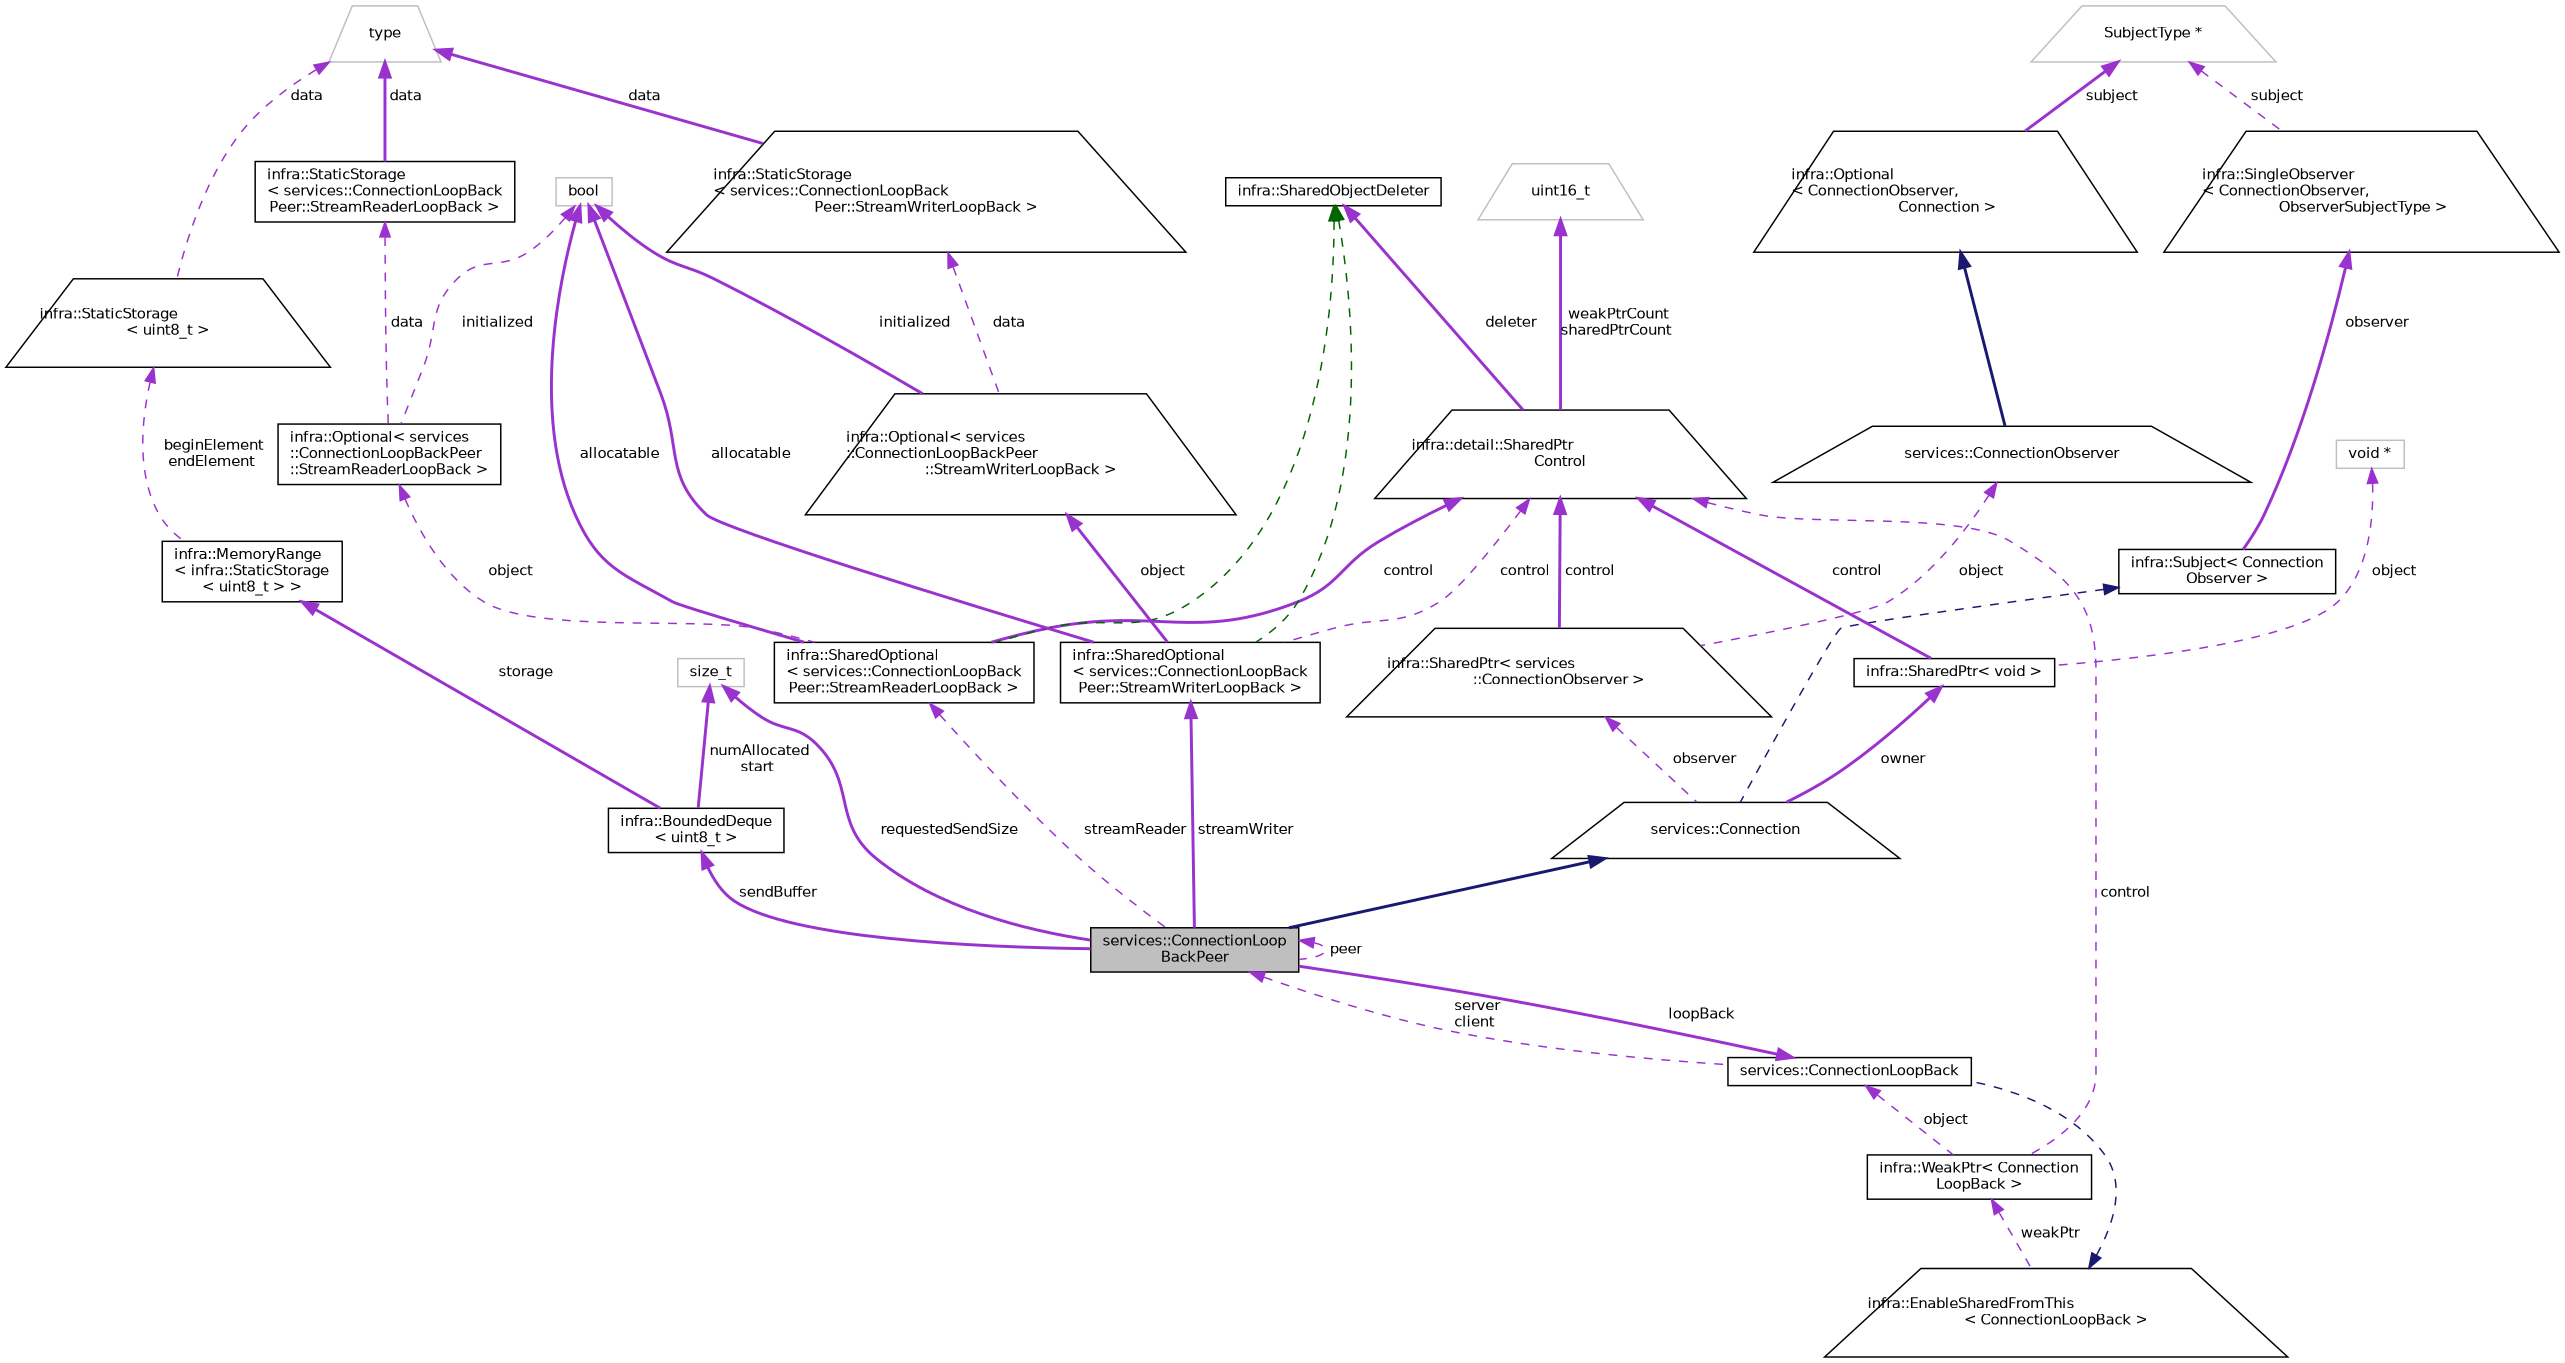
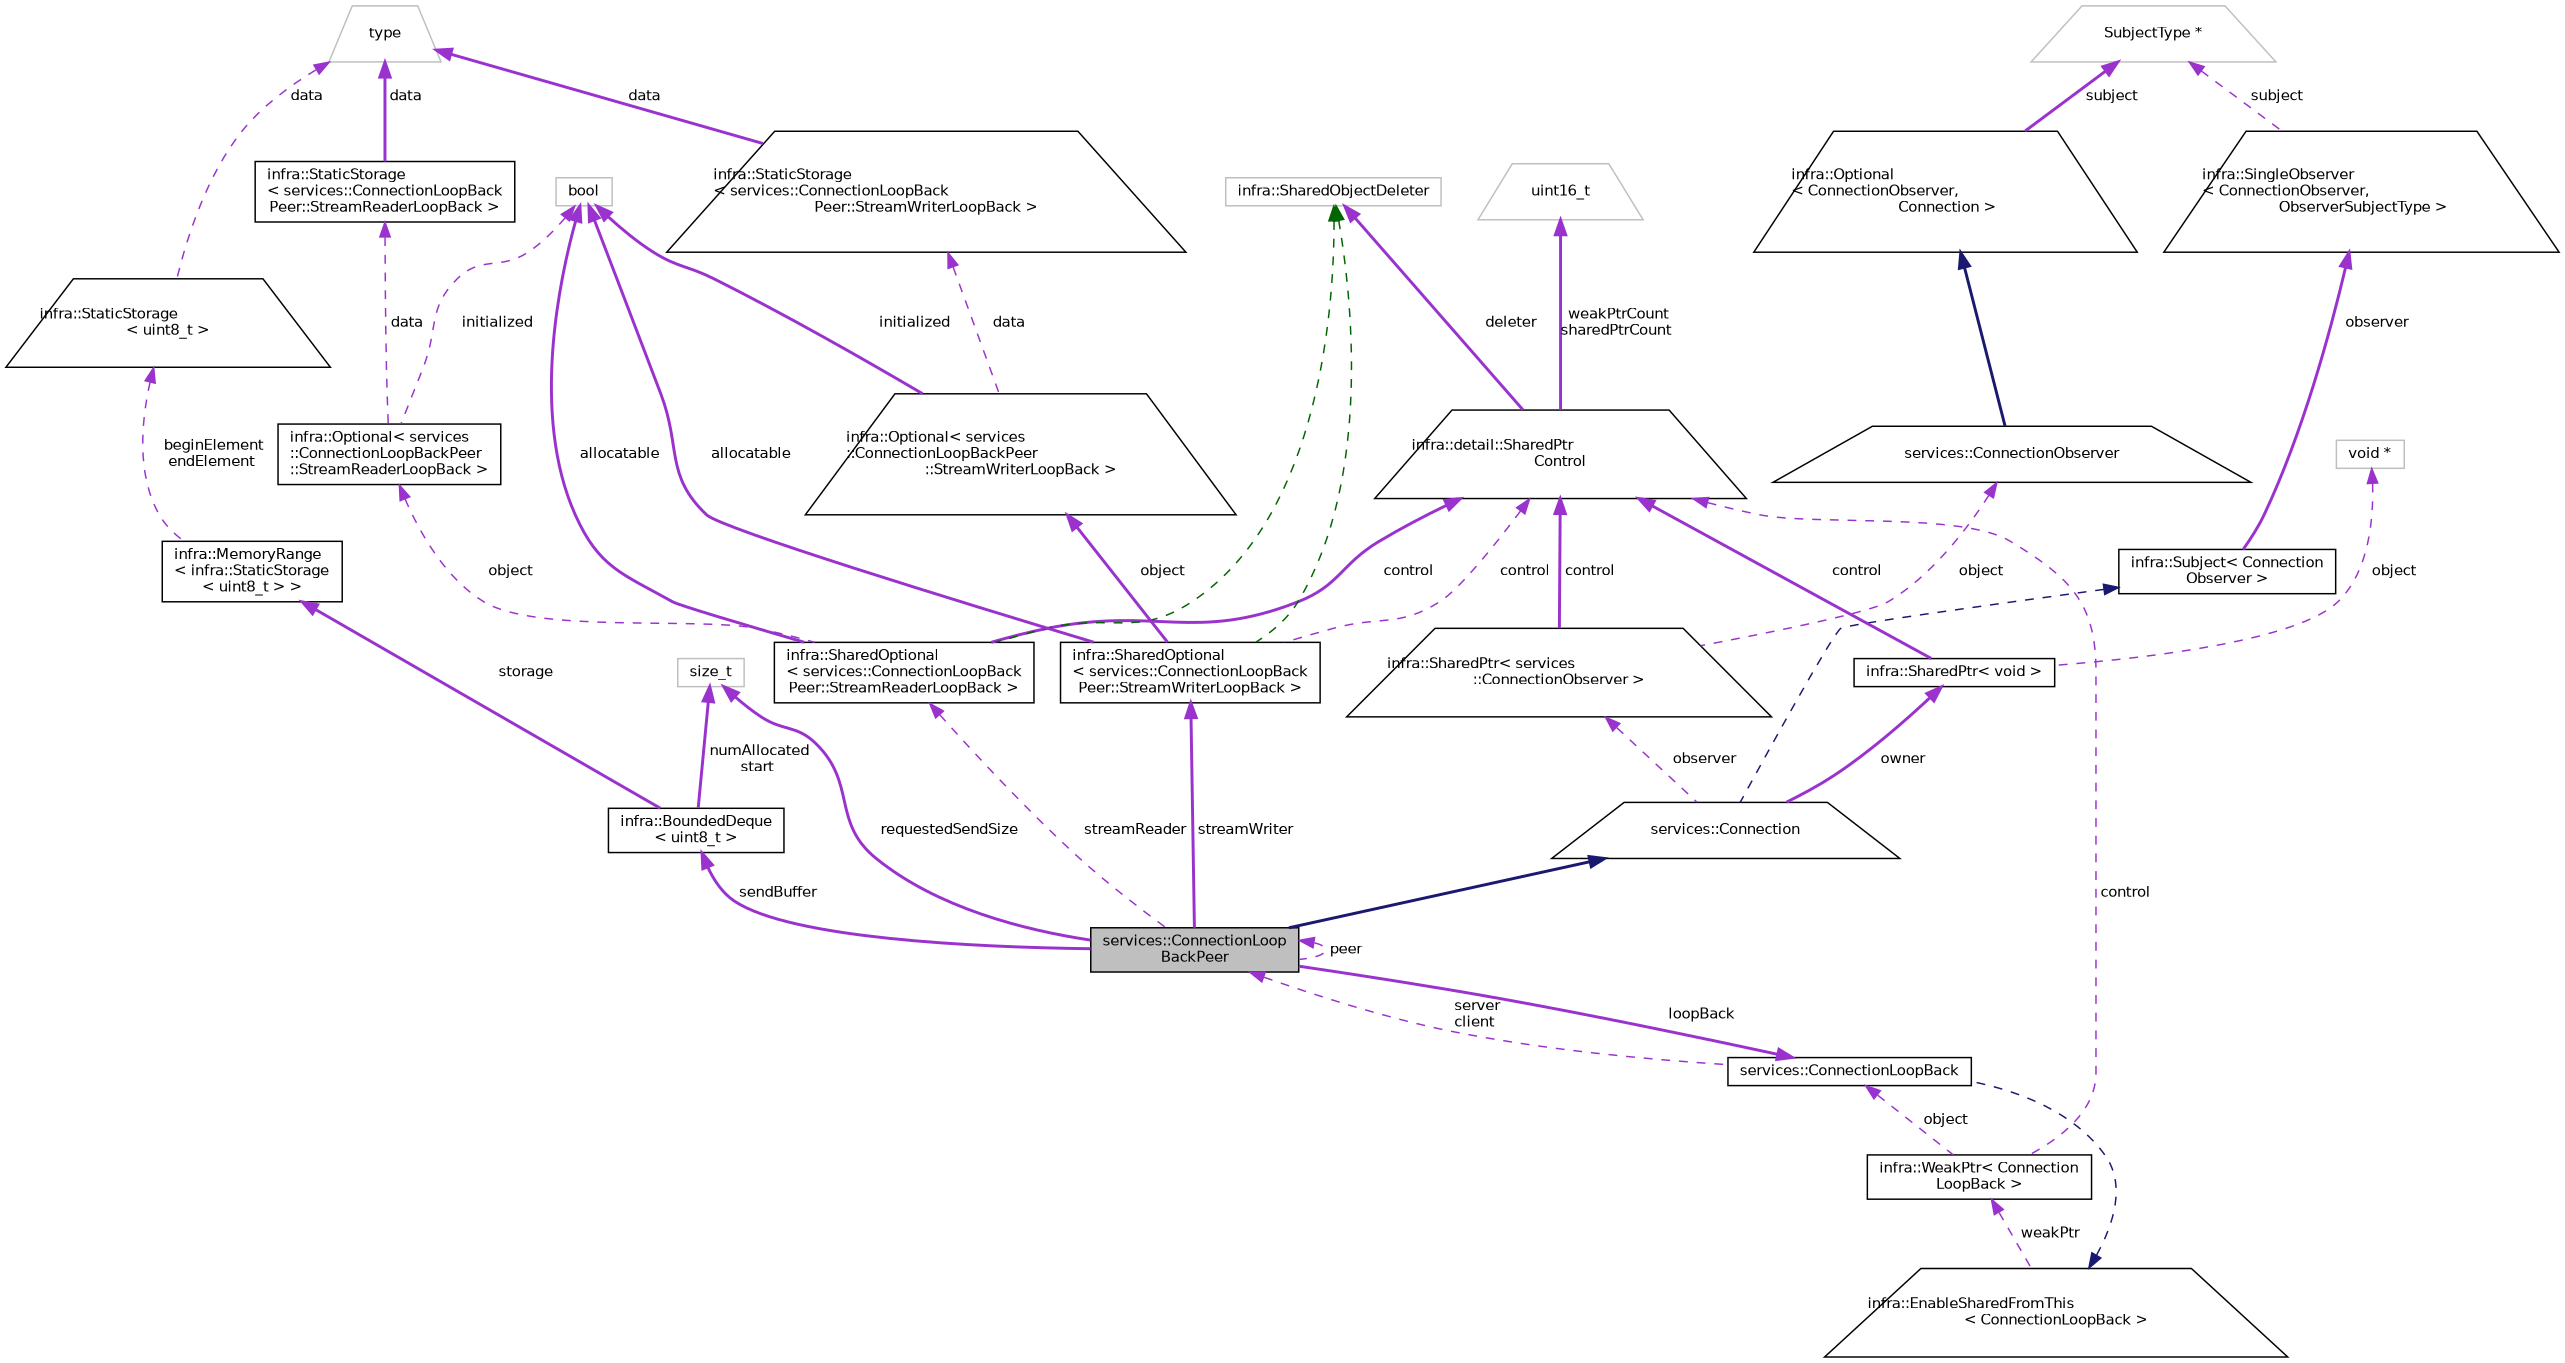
node "infra::SharedObjectDeleter": color black -> grey75
